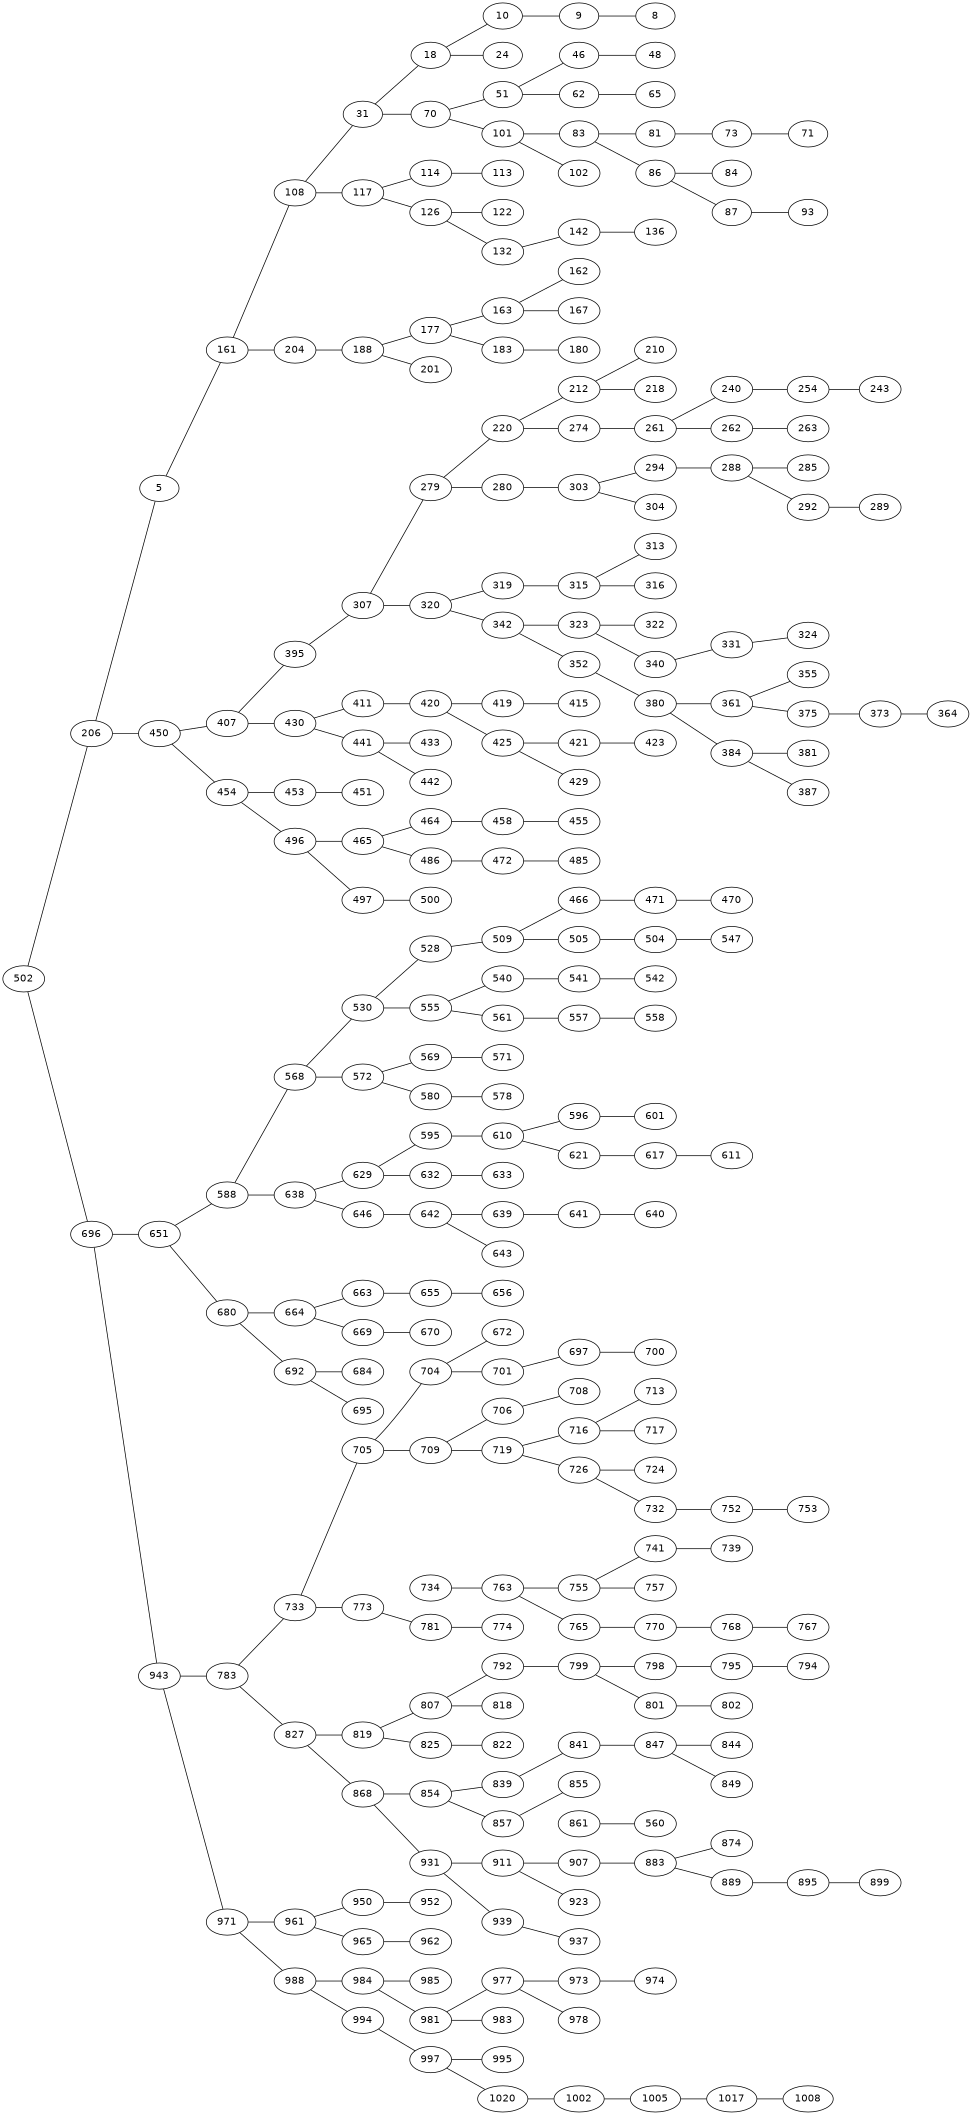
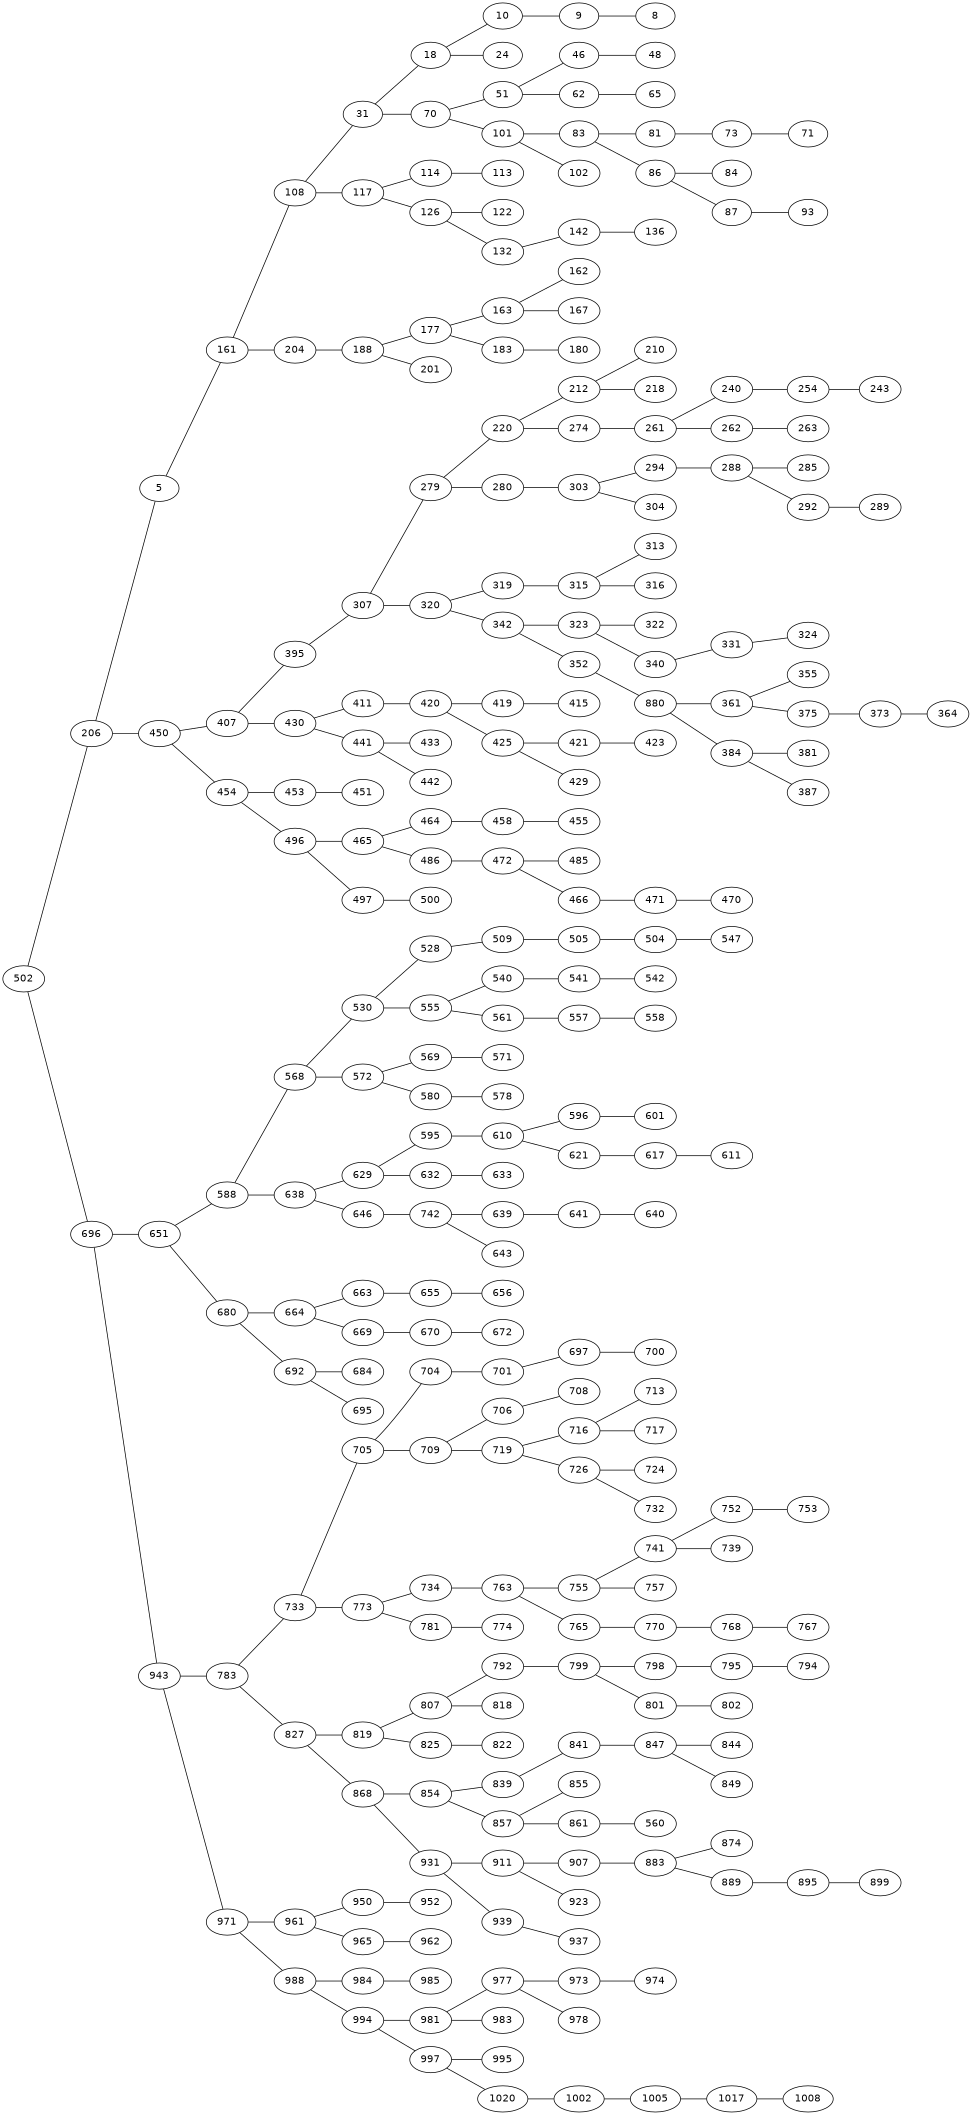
node "380": label "380" -> "880"
edge "466" -- "509": now "466" -- "472"
node "642": label "642" -> "742"
edge "672" -- "704": now "672" -- "670"
edge "732" -- "752": now "741" -- "752"
edge "734" -- "773": added
edge "857" -- "861": added
edge "984" -- "981": now "994" -- "981"
